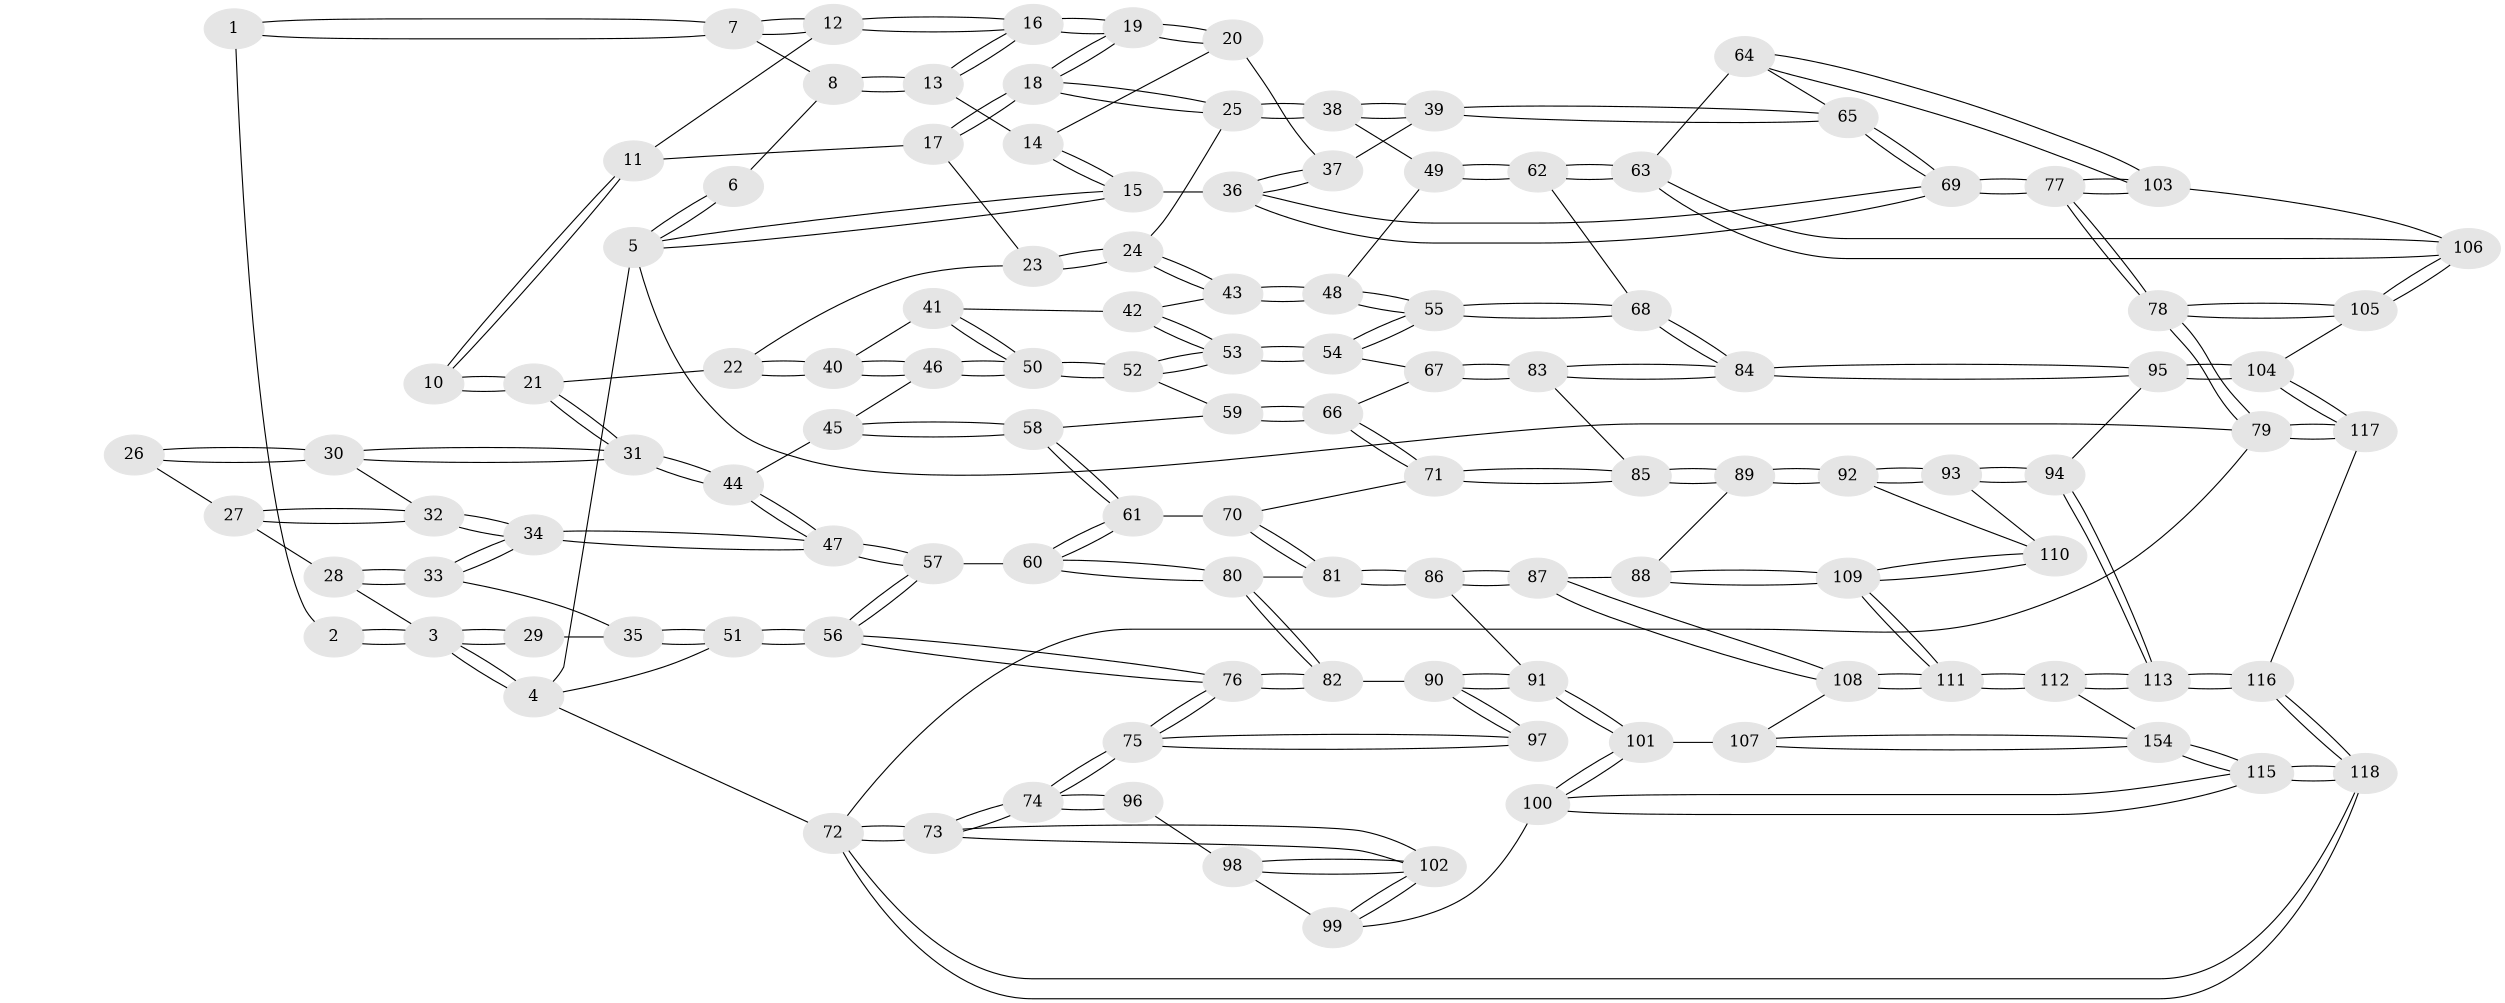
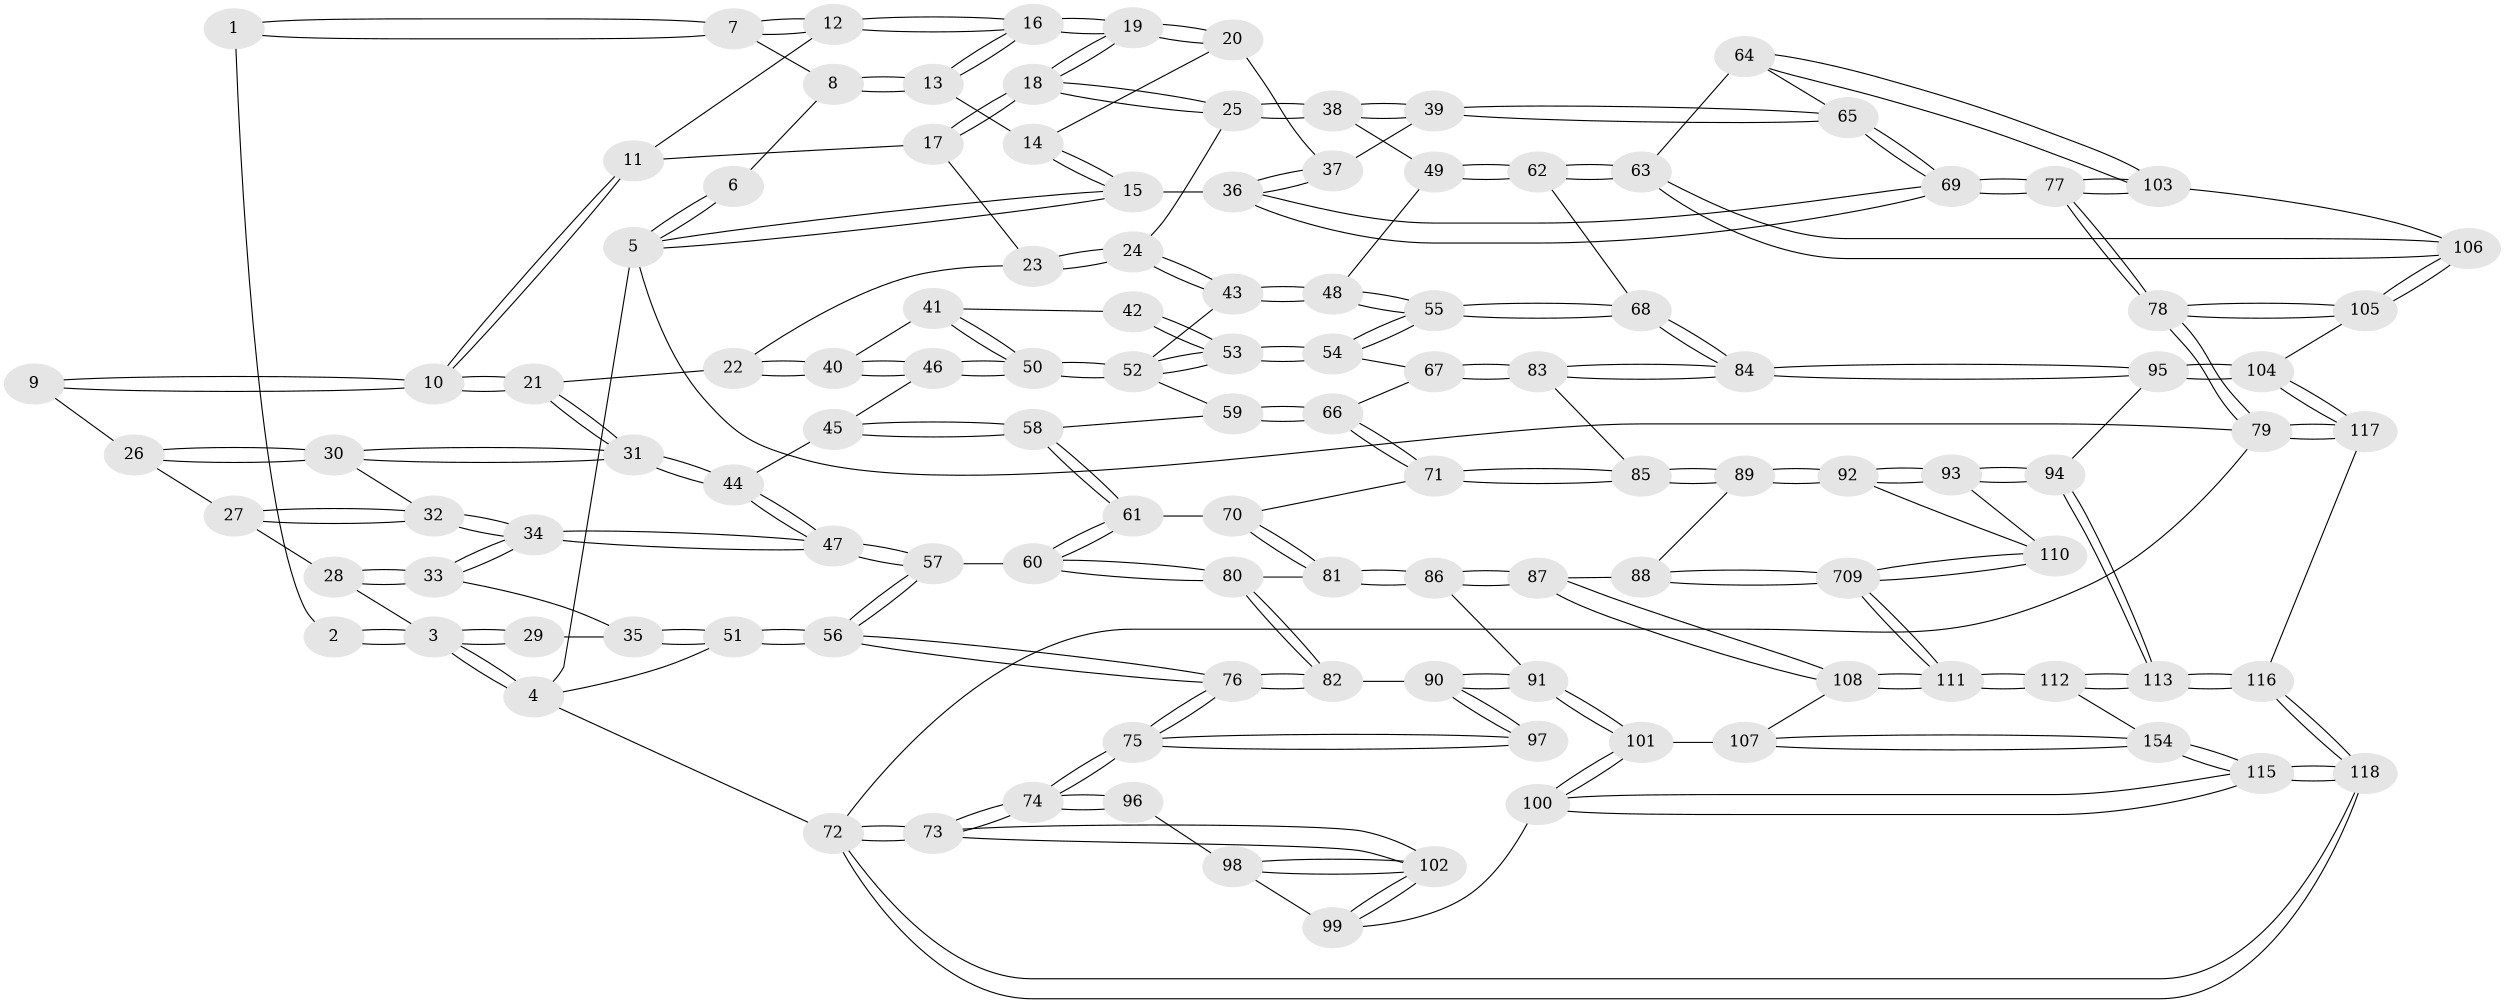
edge "43" -- "42": now "43" -- "52"
node "9": added
node "109": label "109" -> "709"
